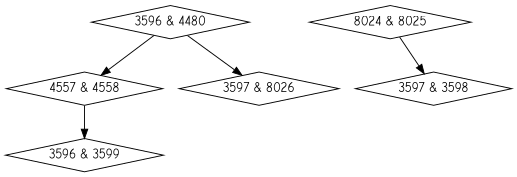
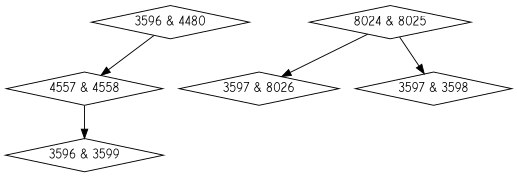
edge "3596 & 4480" -> "3597 & 8026": now "8024 & 8025" -> "3597 & 8026"
